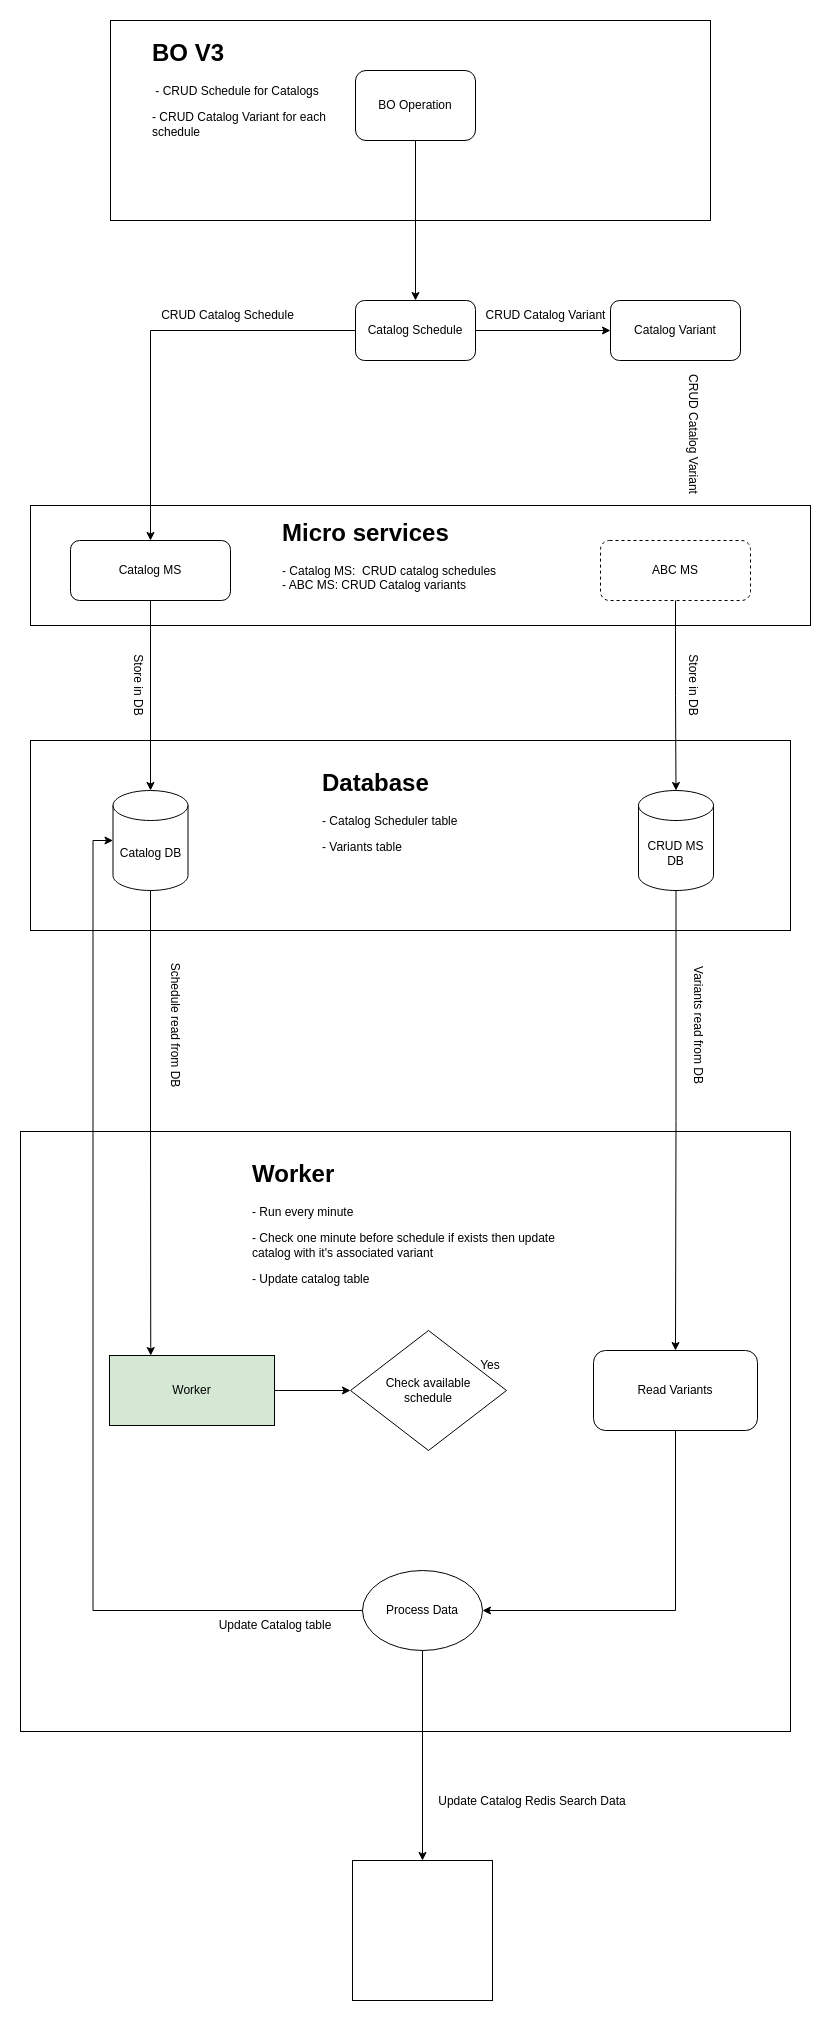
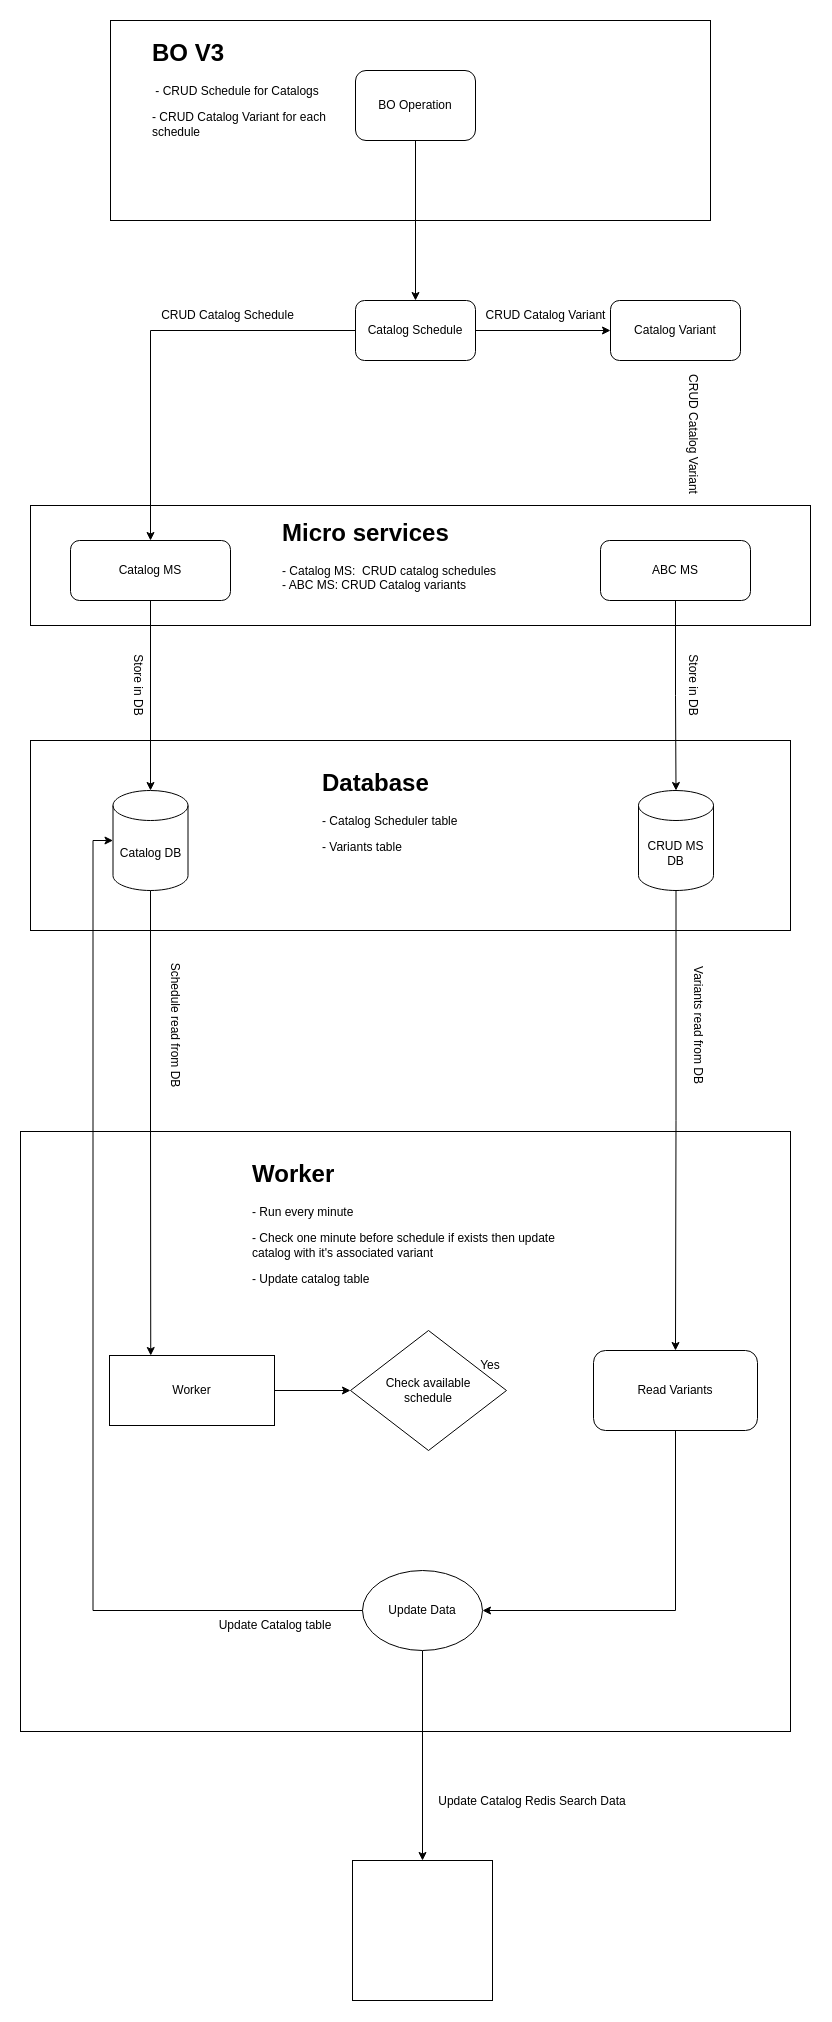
node "ABC MS": style dashed -> solid
node "Worker": fillcolor #d5e8d4 -> #ffffff
node "Process Data": label "Process Data" -> "Update Data"
